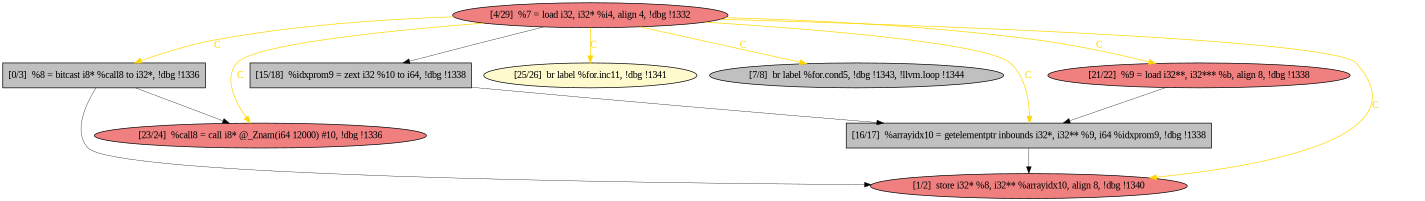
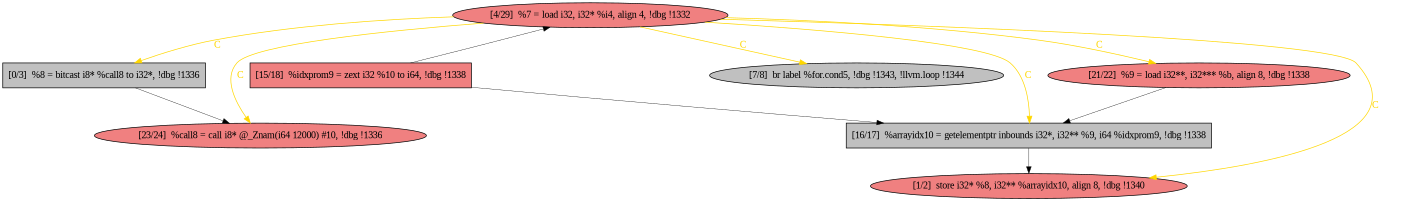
edge "[4/29]  %7 = load i32, i32* %i4, align 4, !dbg !1332" -> "[15/18]  %idxprom9 = zext i32 %10 to i64, !dbg !1338": reversed
node "[15/18]  %idxprom9 = zext i32 %10 to i64, !dbg !1338": fillcolor grey -> lightcoral
node "[25/26]  br label %for.inc11, !dbg !1341": removed
edge "[0/3]  %8 = bitcast i8* %call8 to i32*, !dbg !1336" -> "[1/2]  store i32* %8, i32** %arrayidx10, align 8, !dbg !1340": removed
